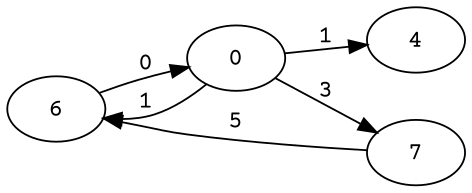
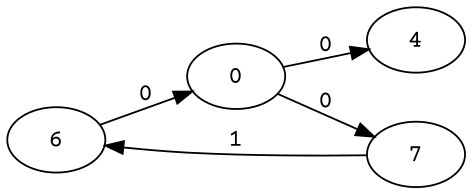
edge "0" -> "4": label "1" -> "0"
edge "0" -> "7": label "3" -> "0"
edge "0" -> "6": removed, label "1"
edge "7" -> "6": label "5" -> "1"
